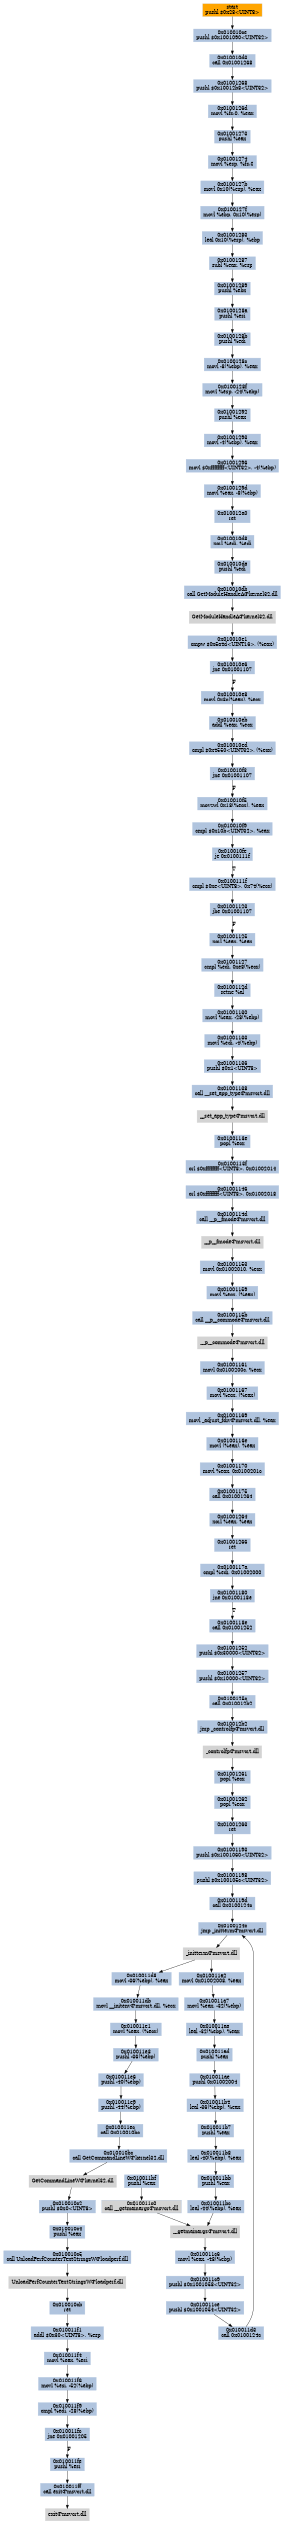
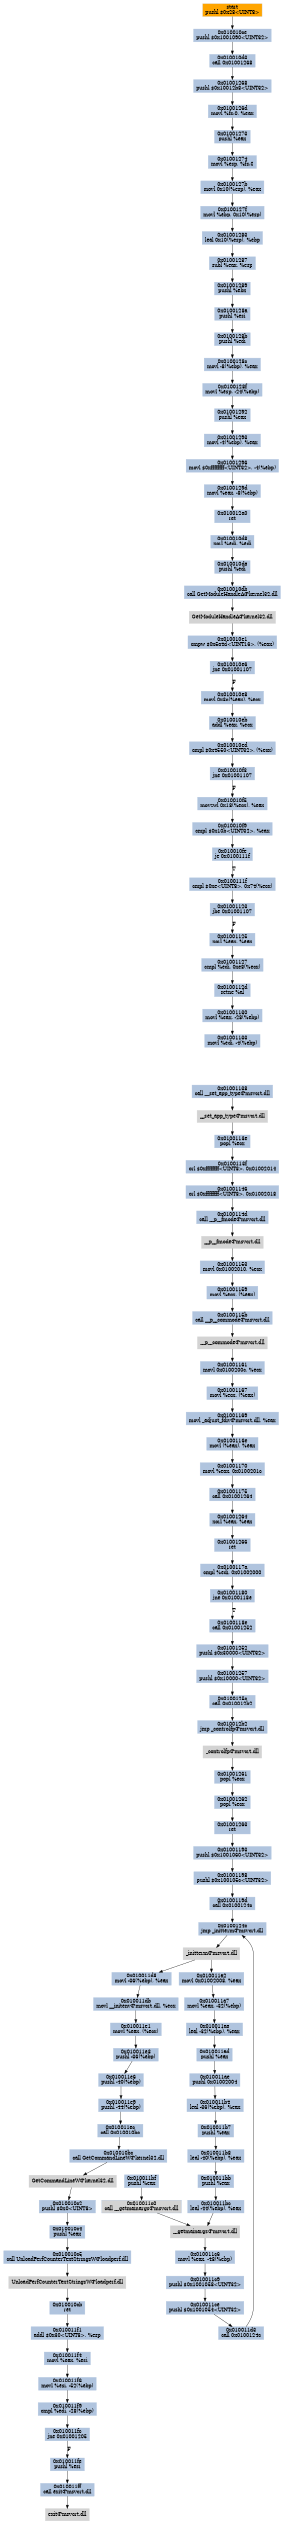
node "0x01001136 pushl $0x1<UINT8>": removed
